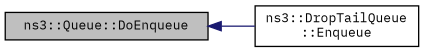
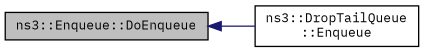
node "ns3::Queue::DoEnqueue": label "ns3::Queue::DoEnqueue" -> "ns3::Enqueue::DoEnqueue"
